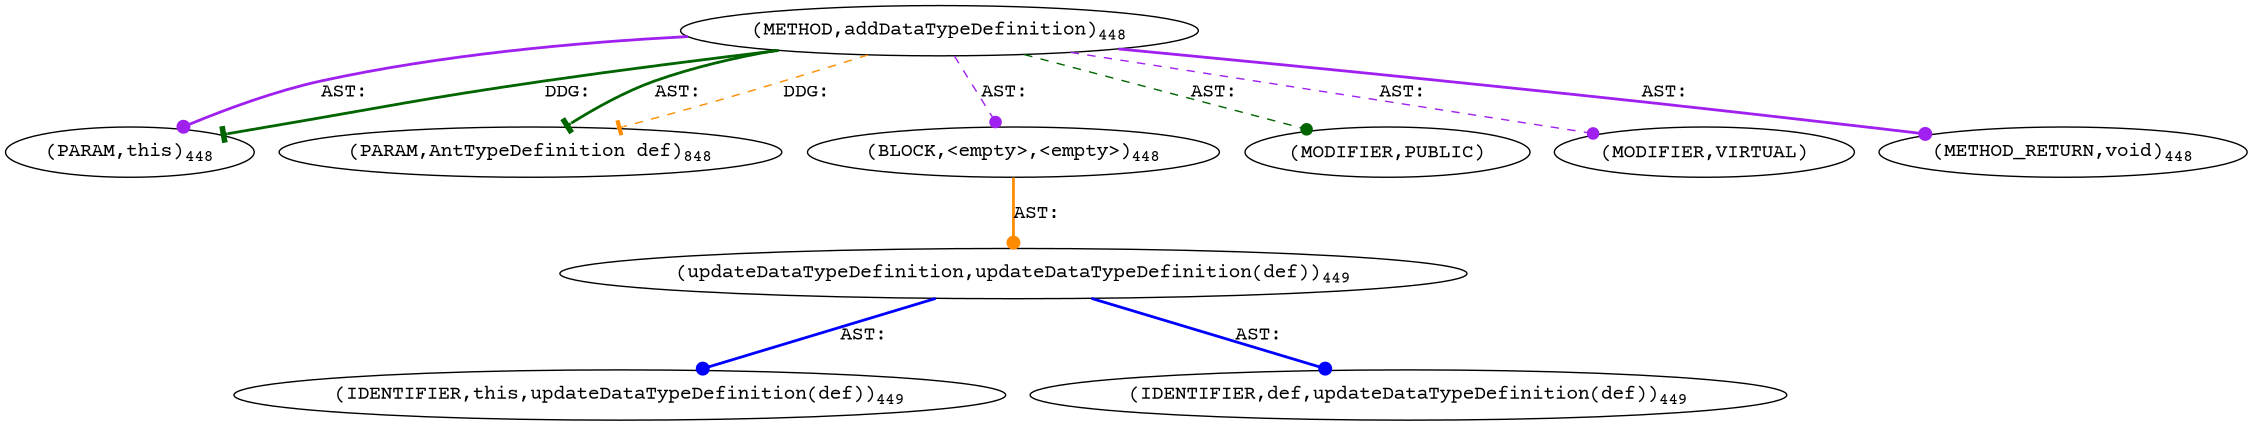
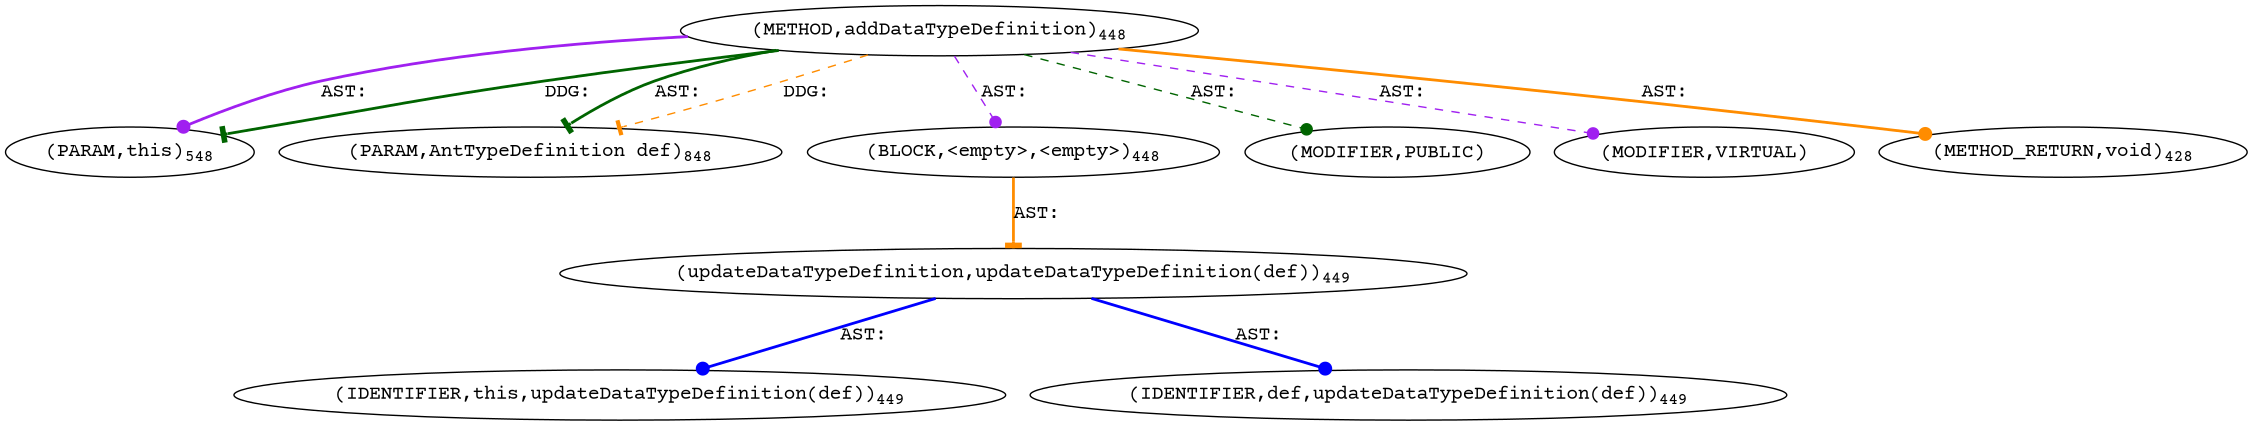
edge "(METHOD,addDataTypeDefinition)" -> "(METHOD_RETURN,void)": color purple -> darkorange
node "(PARAM,this)": text "448" -> "548"
node "(METHOD_RETURN,void)": text "448" -> "428"
edge "(BLOCK,<empty>,<empty>)" -> "(updateDataTypeDefinition,updateDataTypeDefinition(def))": arrowhead dot -> tee
